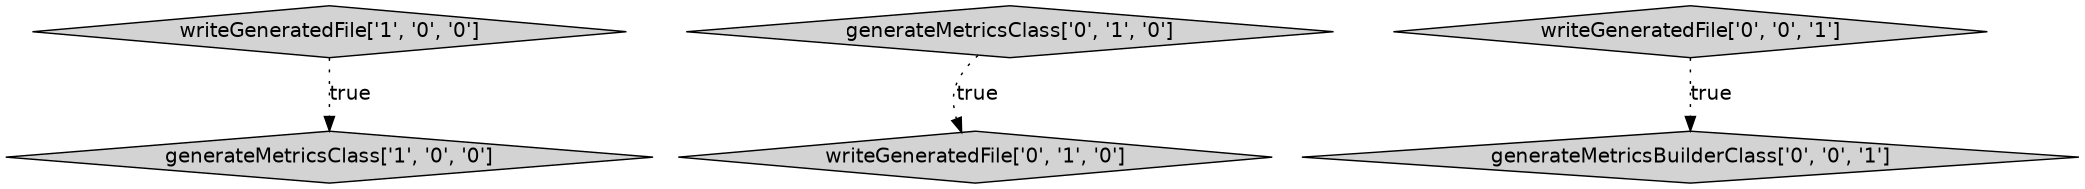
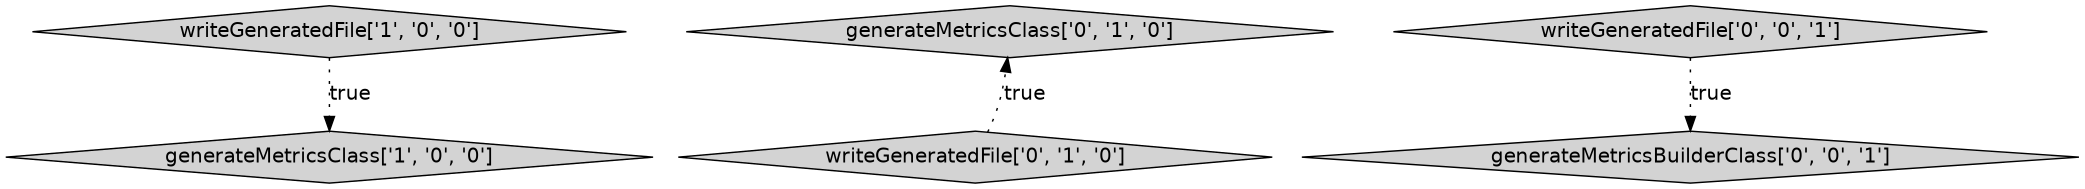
edge "generateMetricsClass['0', '1', '0']" -> "writeGeneratedFile['0', '1', '0']": reversed
